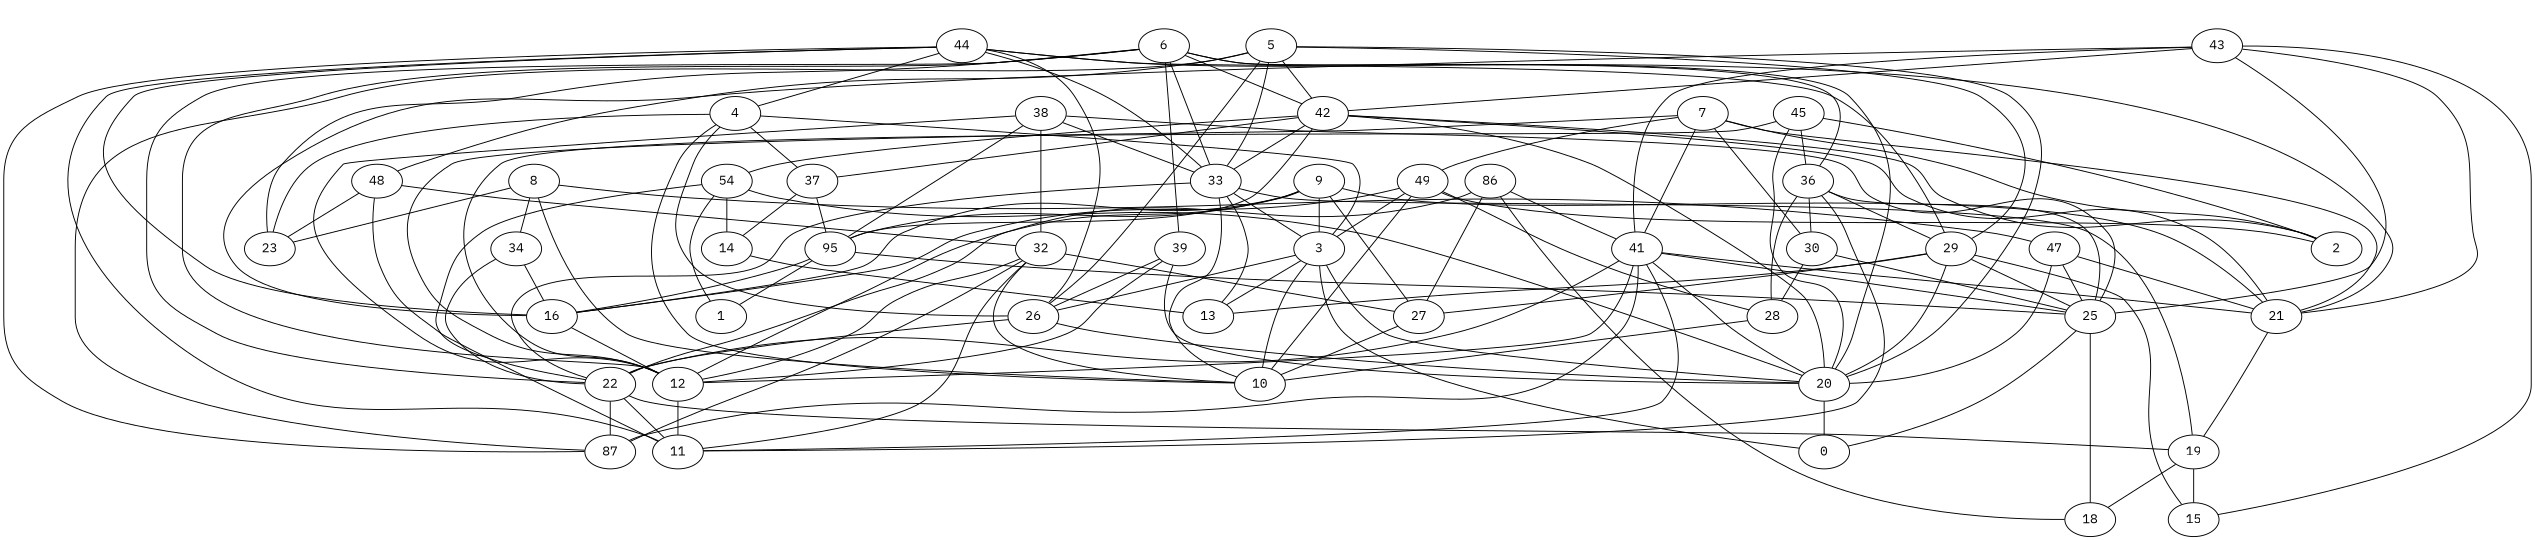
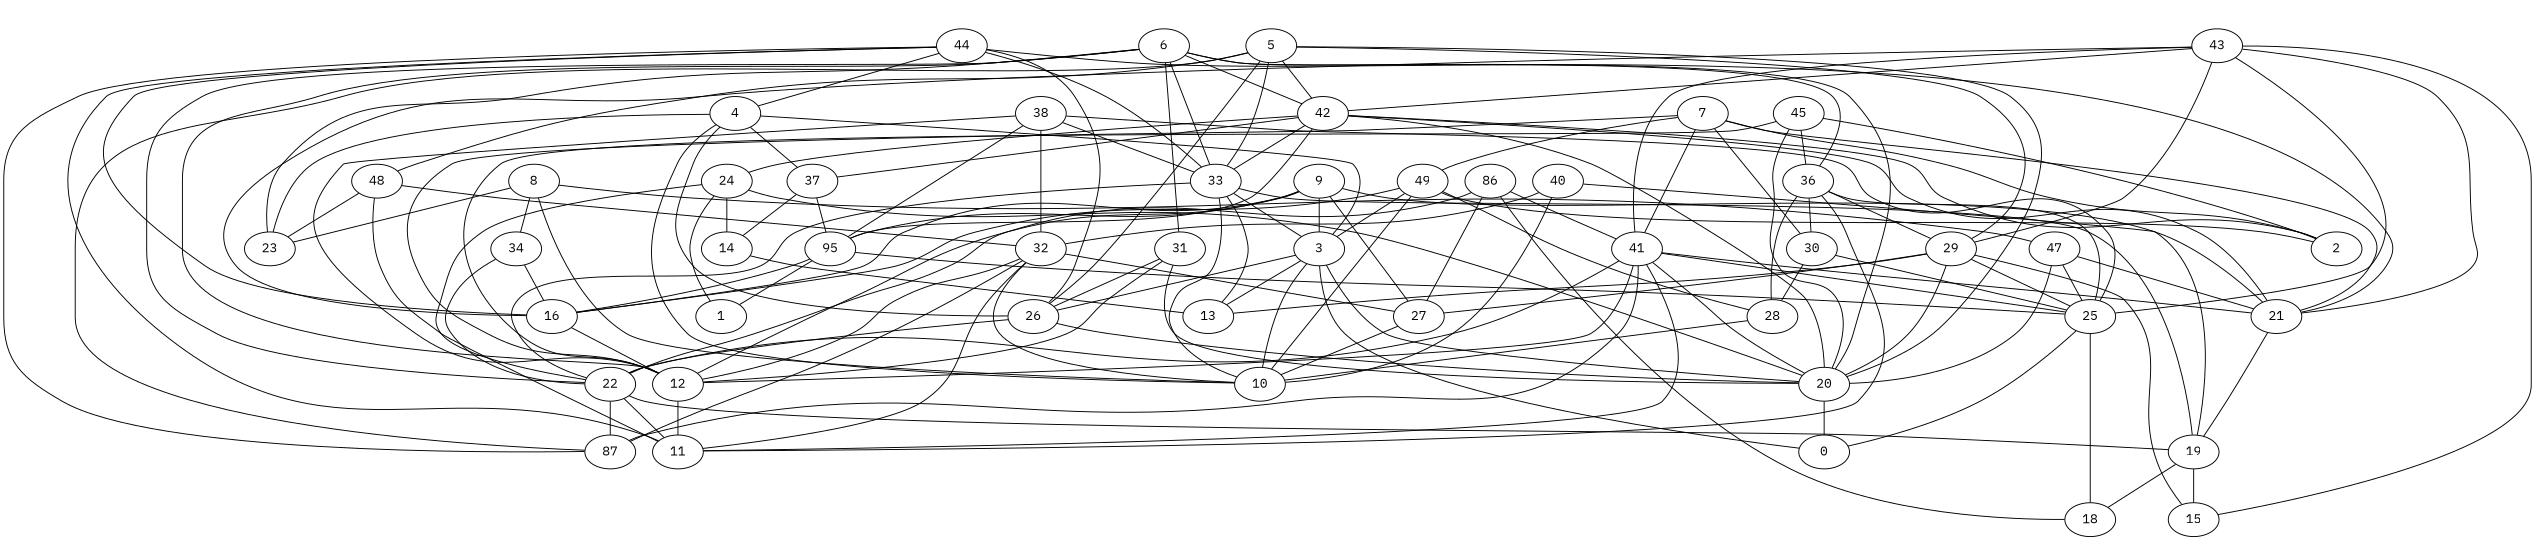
edge "44" -- "29": now "43" -- "29"
node "54": label "54" -> "24"
node "40": added
node "39": label "39" -> "31"
